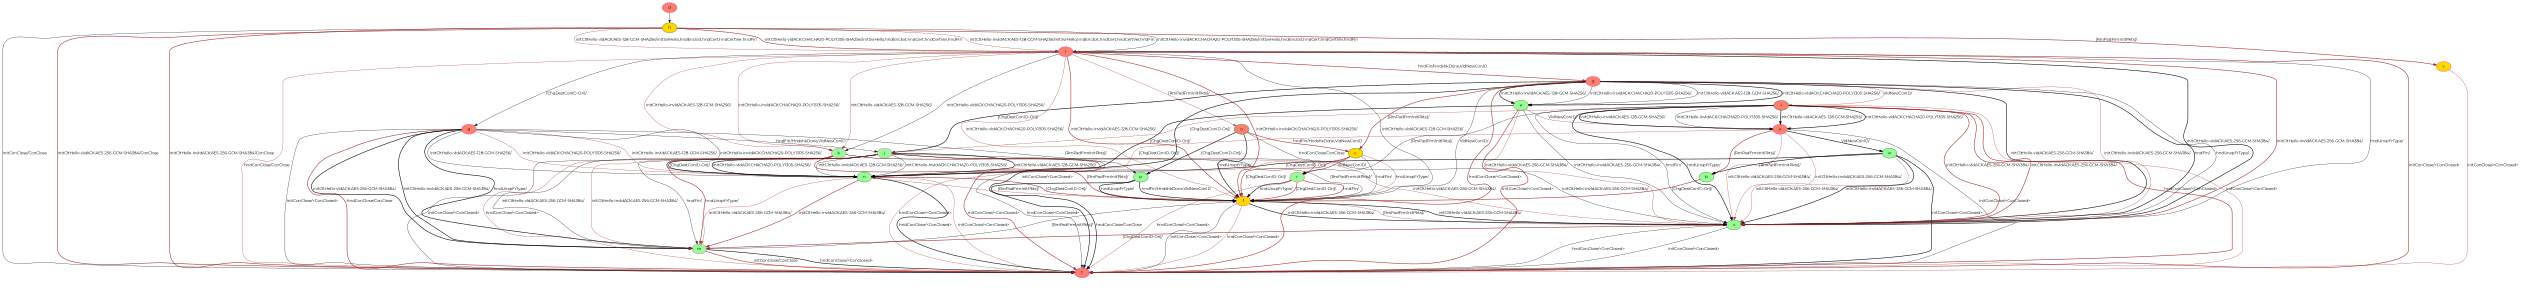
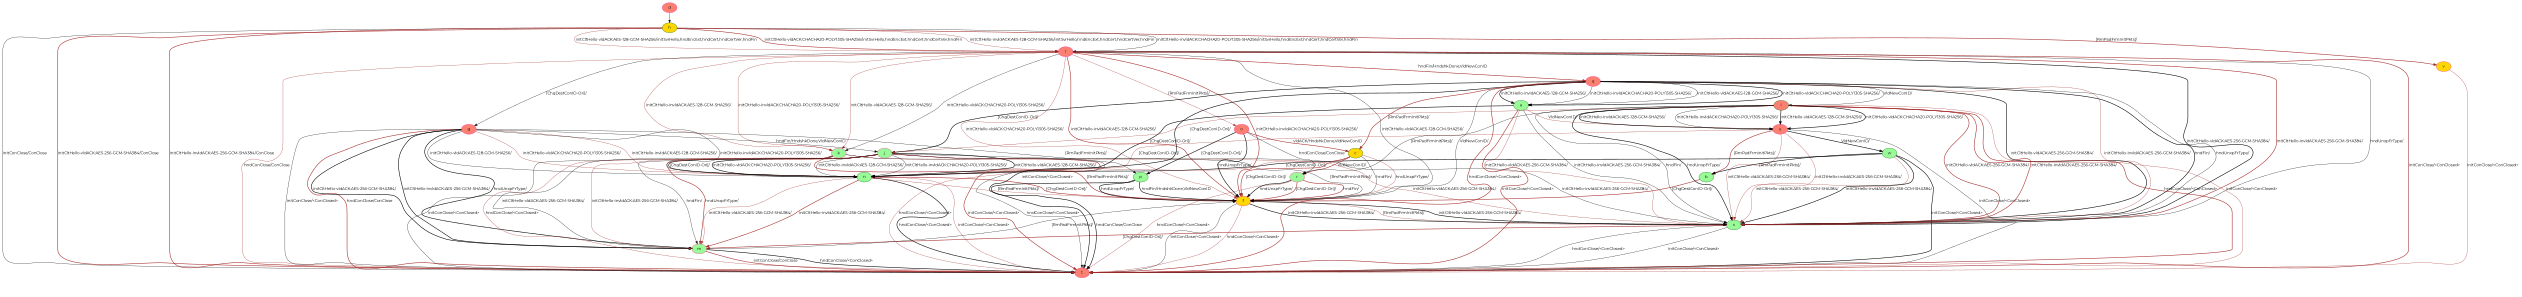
edge "q" -> "i": color brown -> black
node "o": color darkgreen -> deeppink
edge "o" -> "c": label "hndFin/HndshkDone,VldNewConID " -> "vldACK/HndshkDone,VldNewConID "
